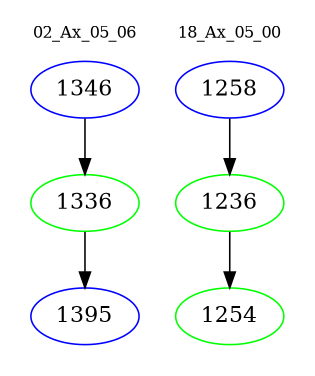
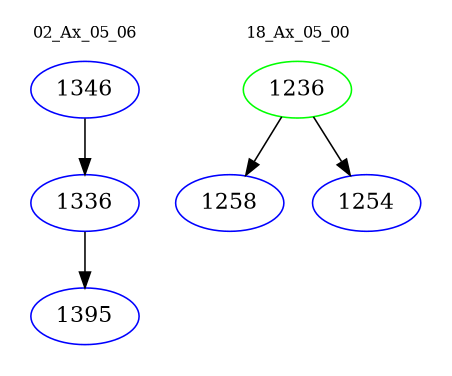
edge "1258" -> "1236": reversed
node "1336": color green -> blue
node "1254": color green -> blue
